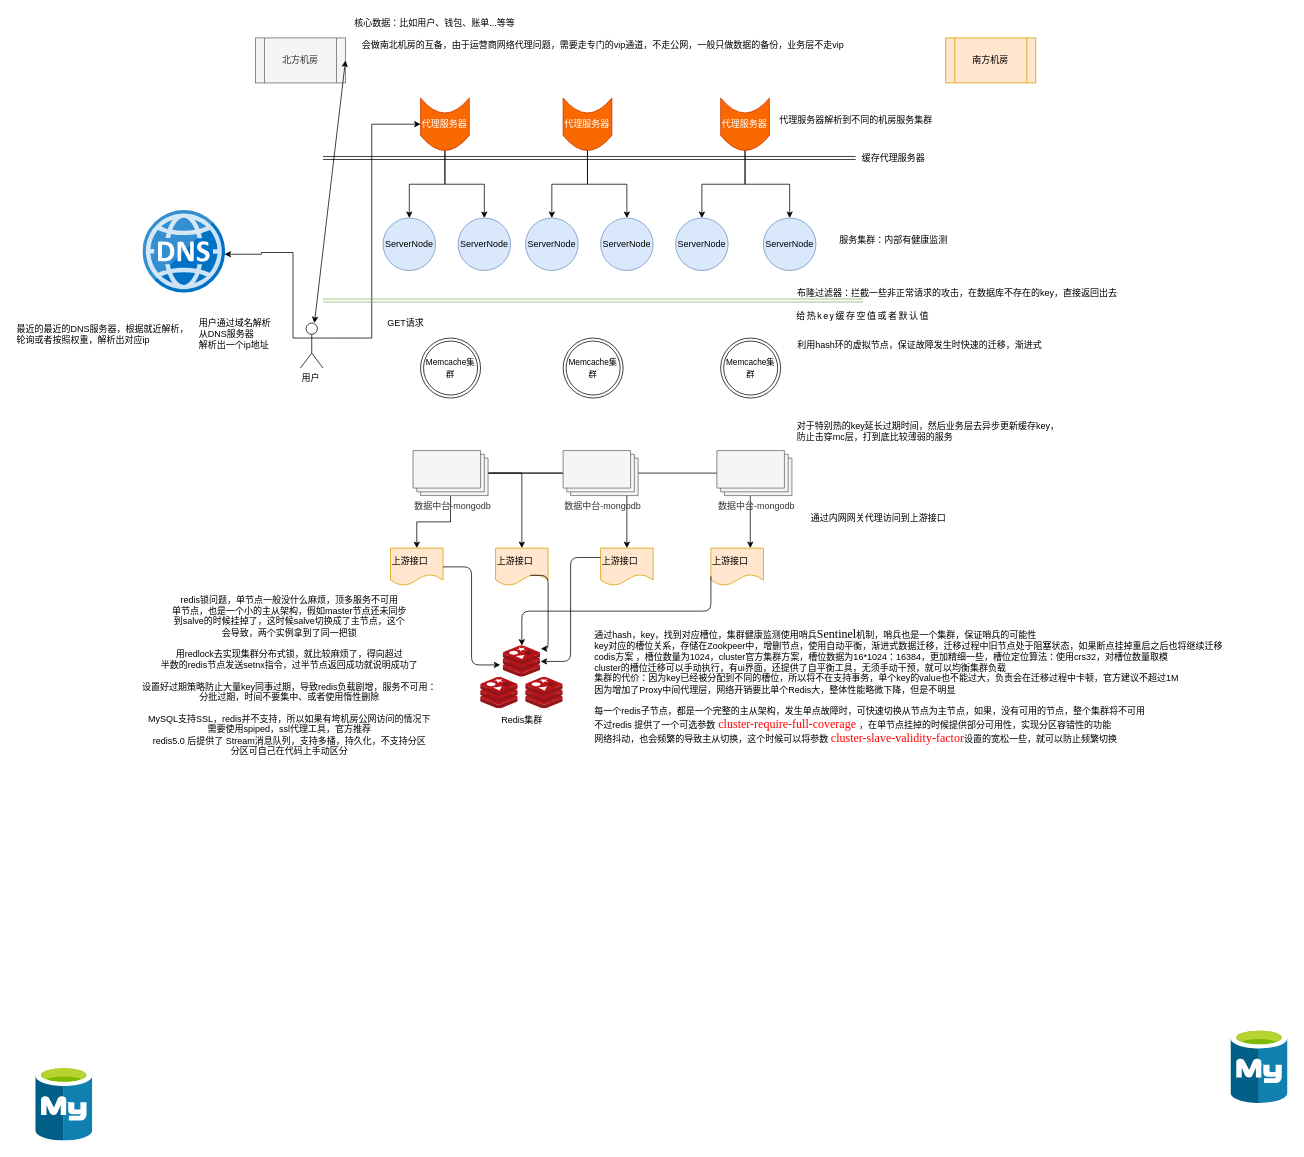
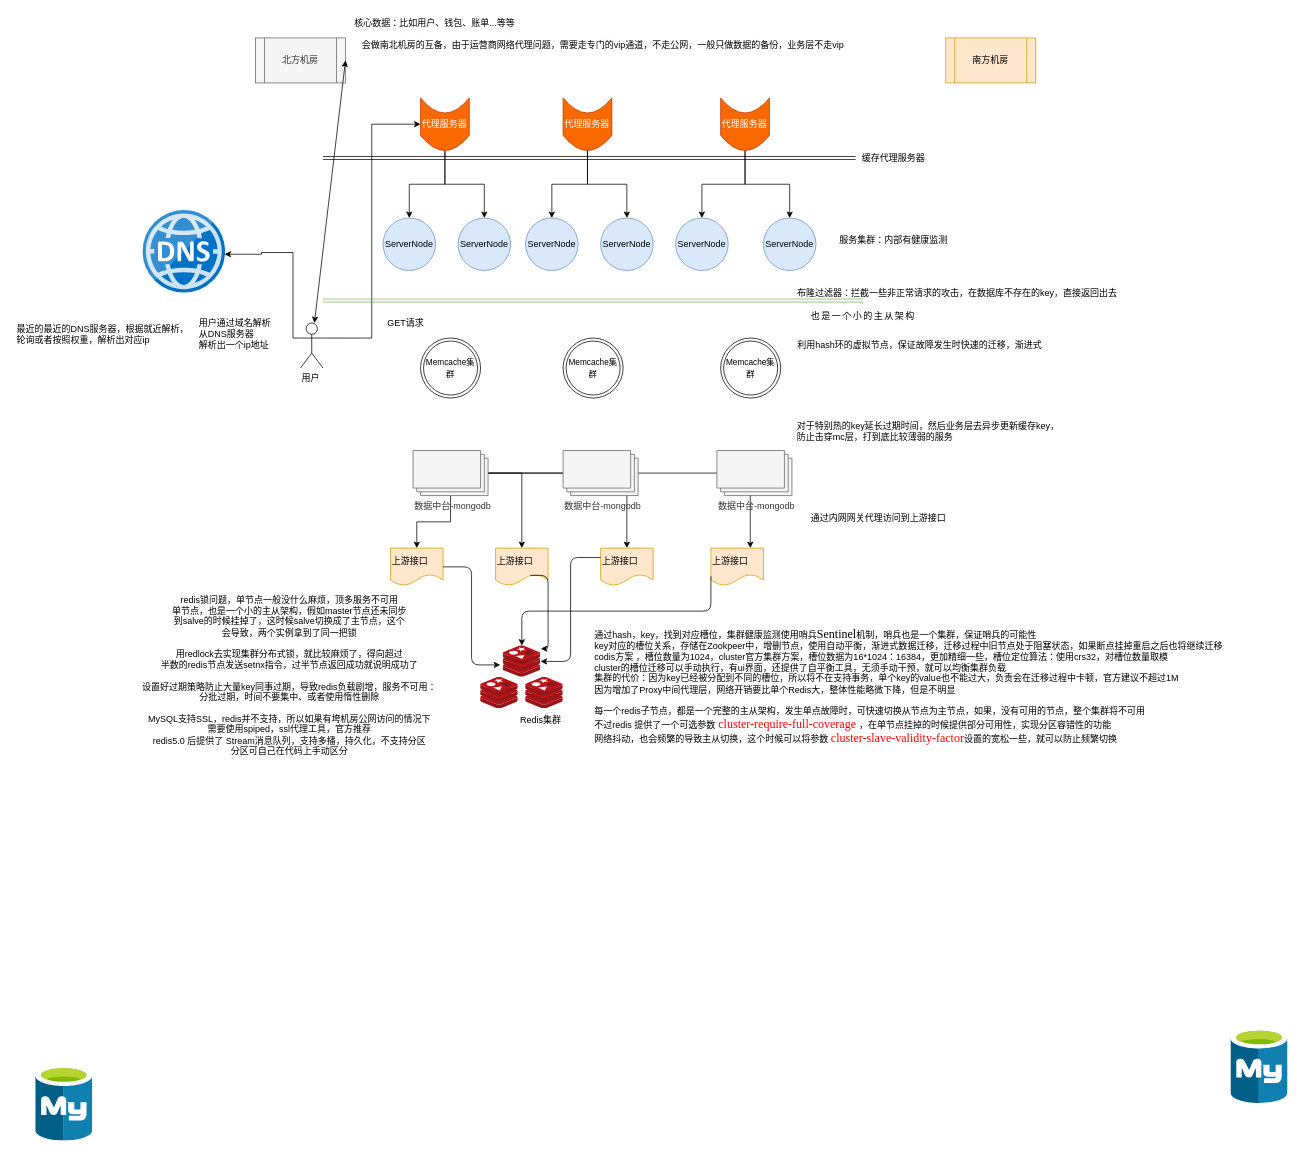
node "代理服务器解析到不同的机房服务集群": removed
node "给热key缓存空值或者默认值": label "给热key缓存空值或者默认值" -> "也是一个小的主从架构"
node "Redis集群": moved (522, 720) -> (540, 720)
